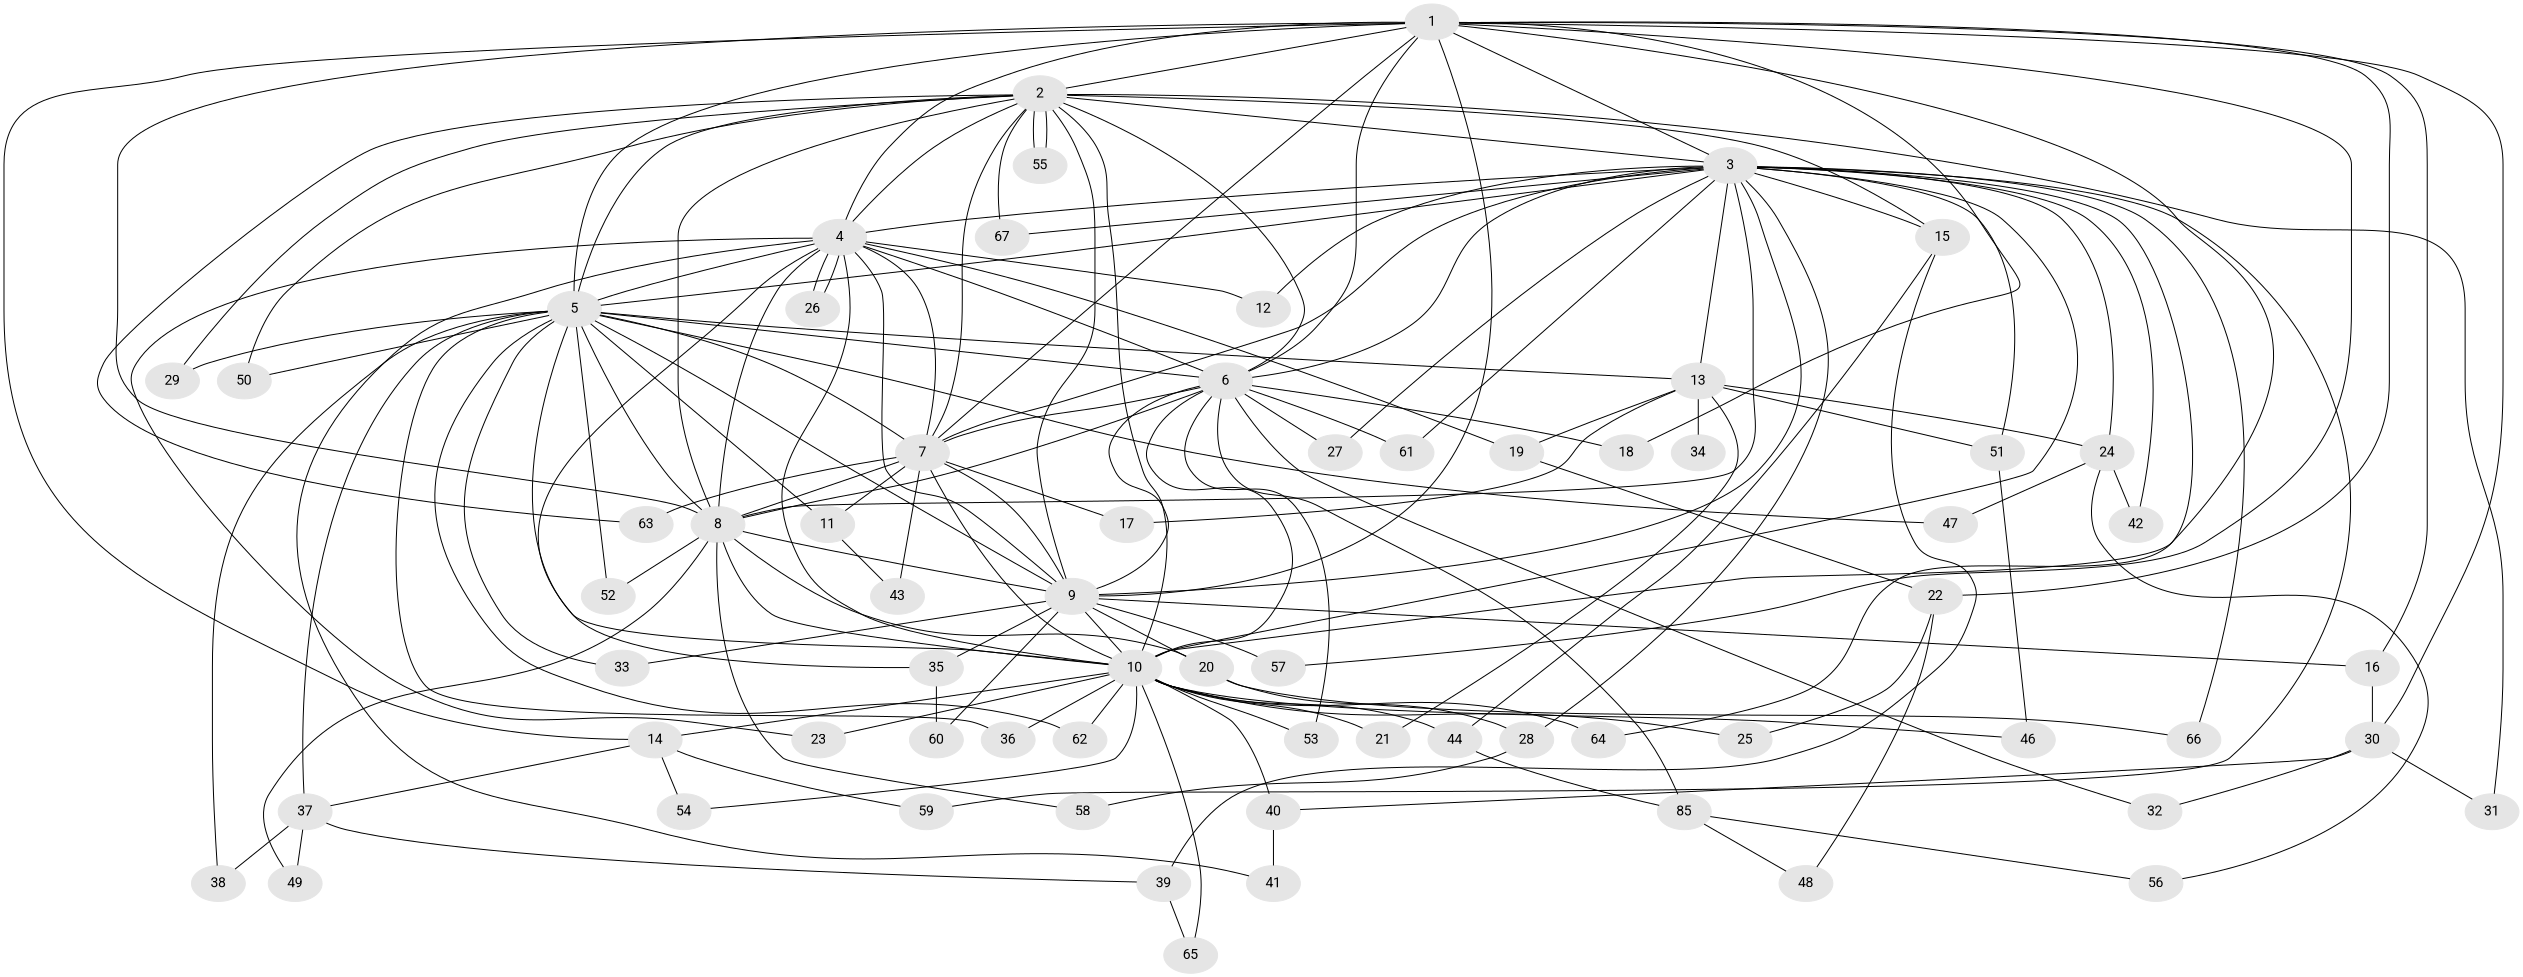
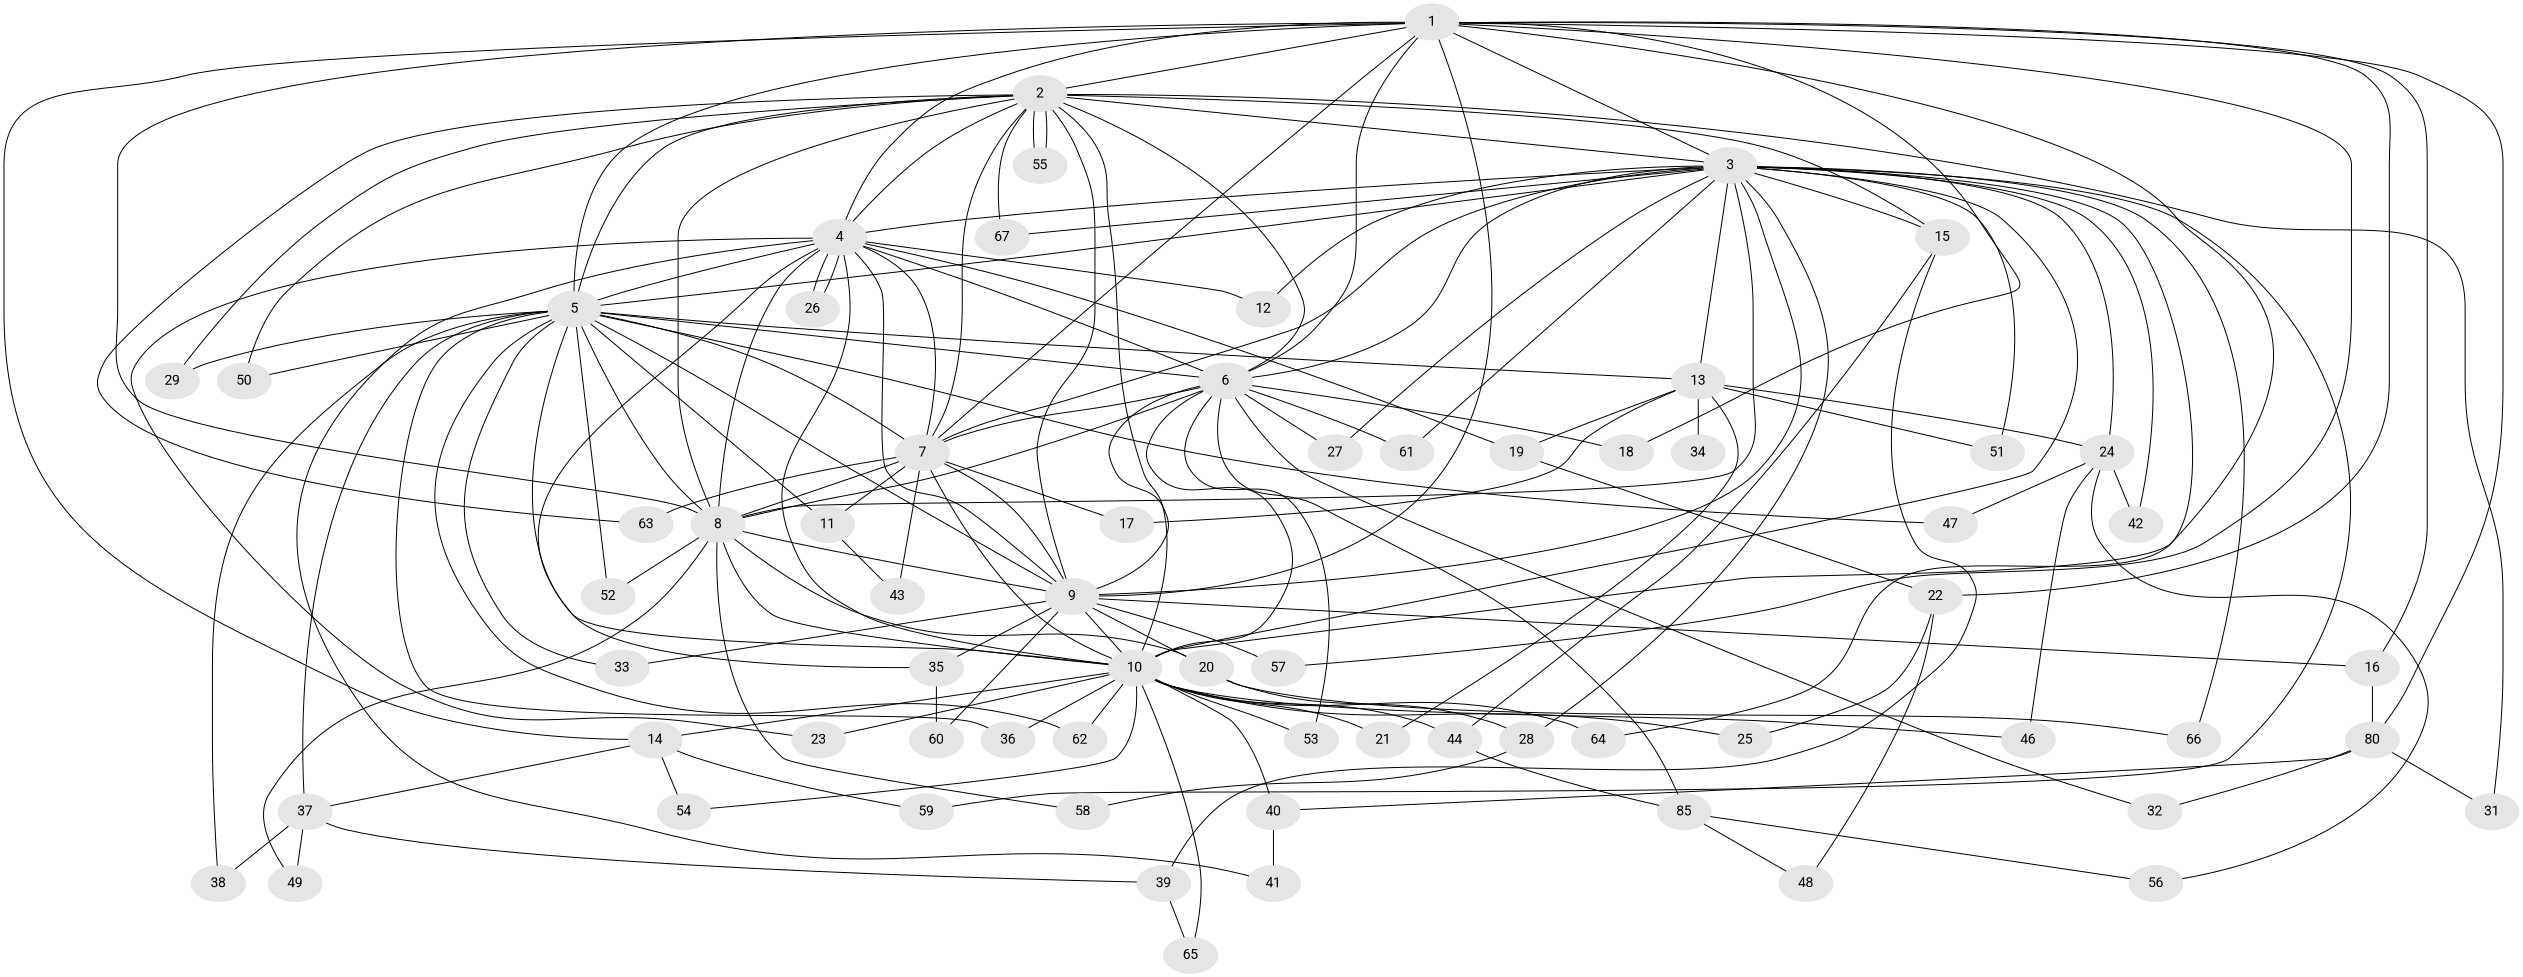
edge "51" -- "46": now "24" -- "46"
node "30": label "30" -> "80"
